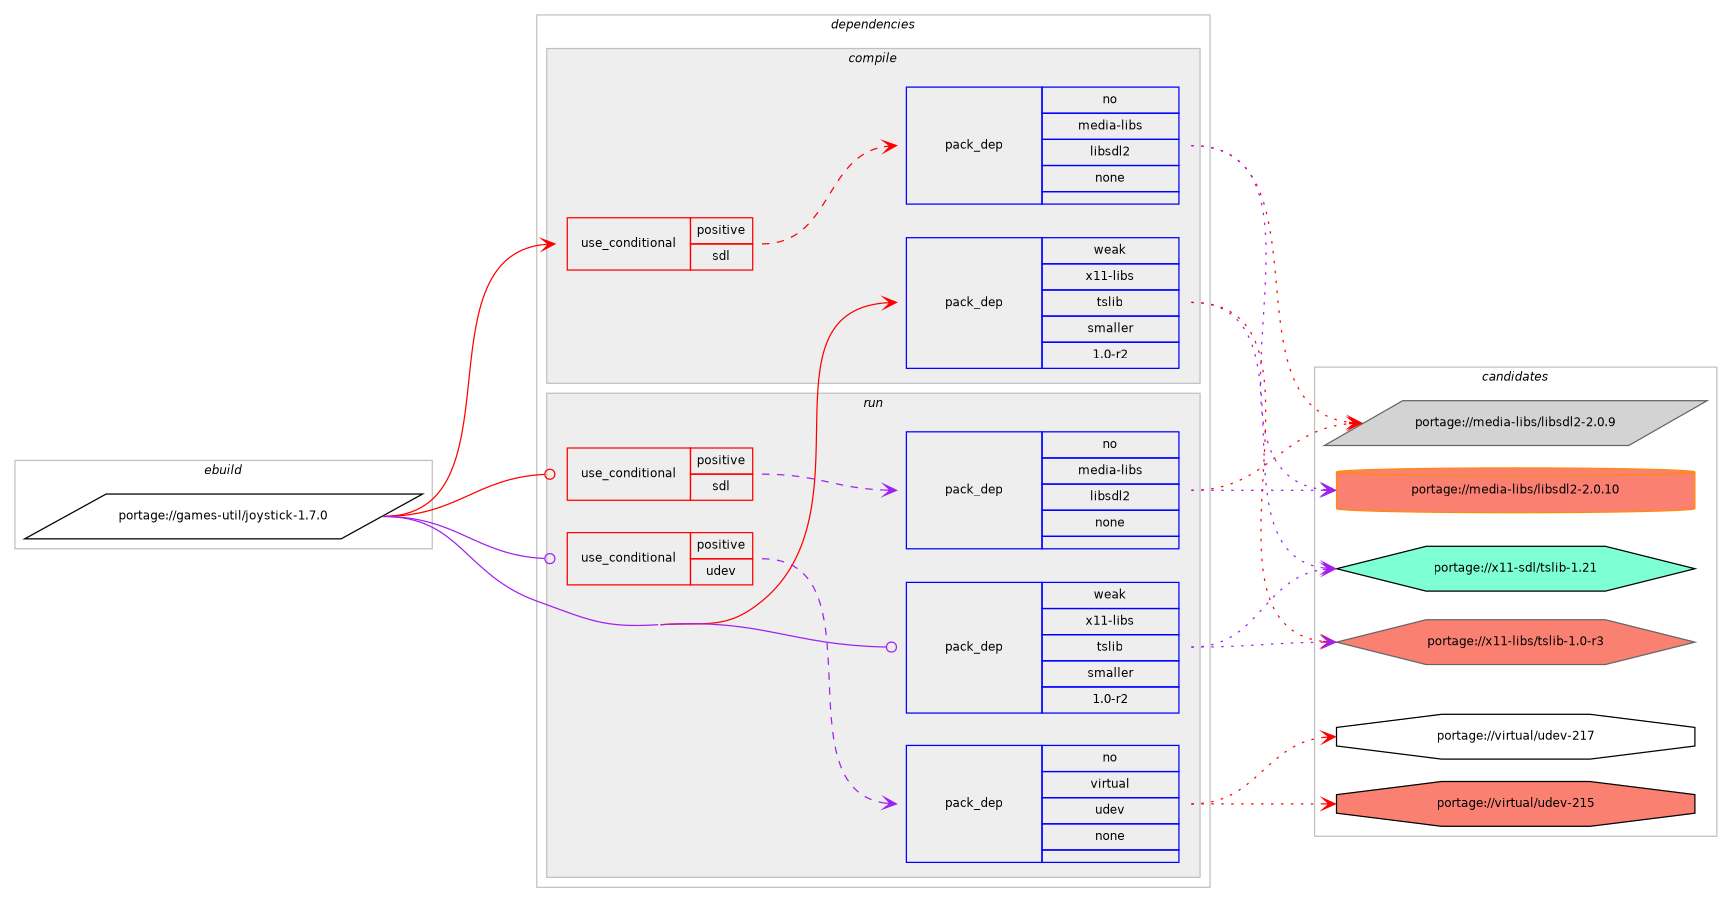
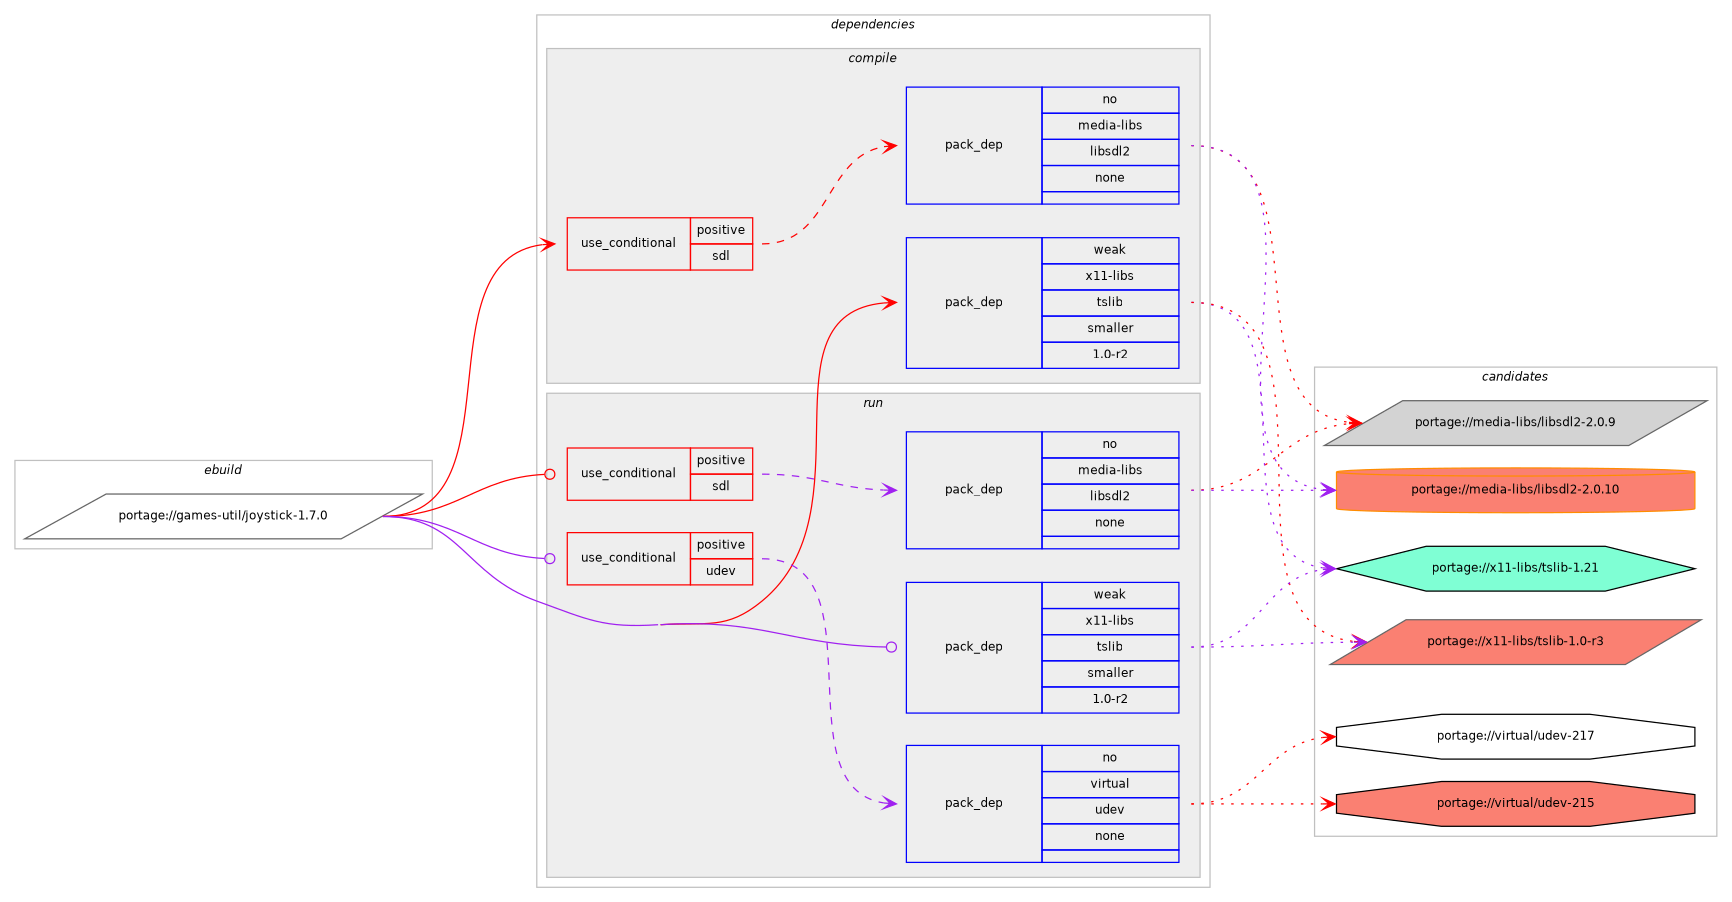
node "portage://games-util/joystick-1.7.0": color black -> gray40
node "portage://x11-sdl/tslib-1.21": label "portage://x11-sdl/tslib-1.21" -> "portage://x11-libs/tslib-1.21"
node "portage://x11-libs/tslib-1.0-r3": shape hexagon -> parallelogram
